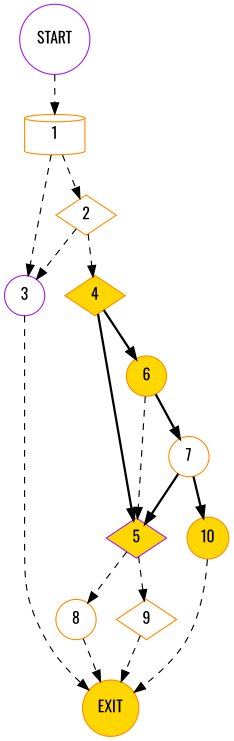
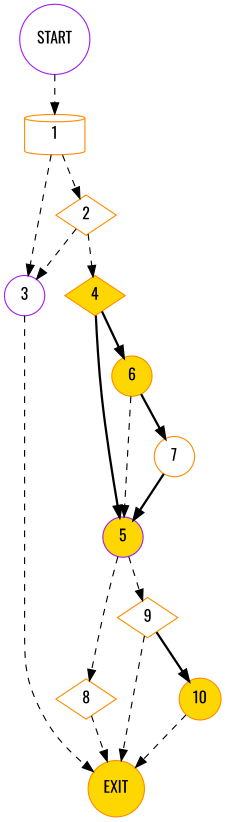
edge "7" -> "10": now "9" -> "10"
node "5": shape diamond -> circle
node "8": shape circle -> diamond
